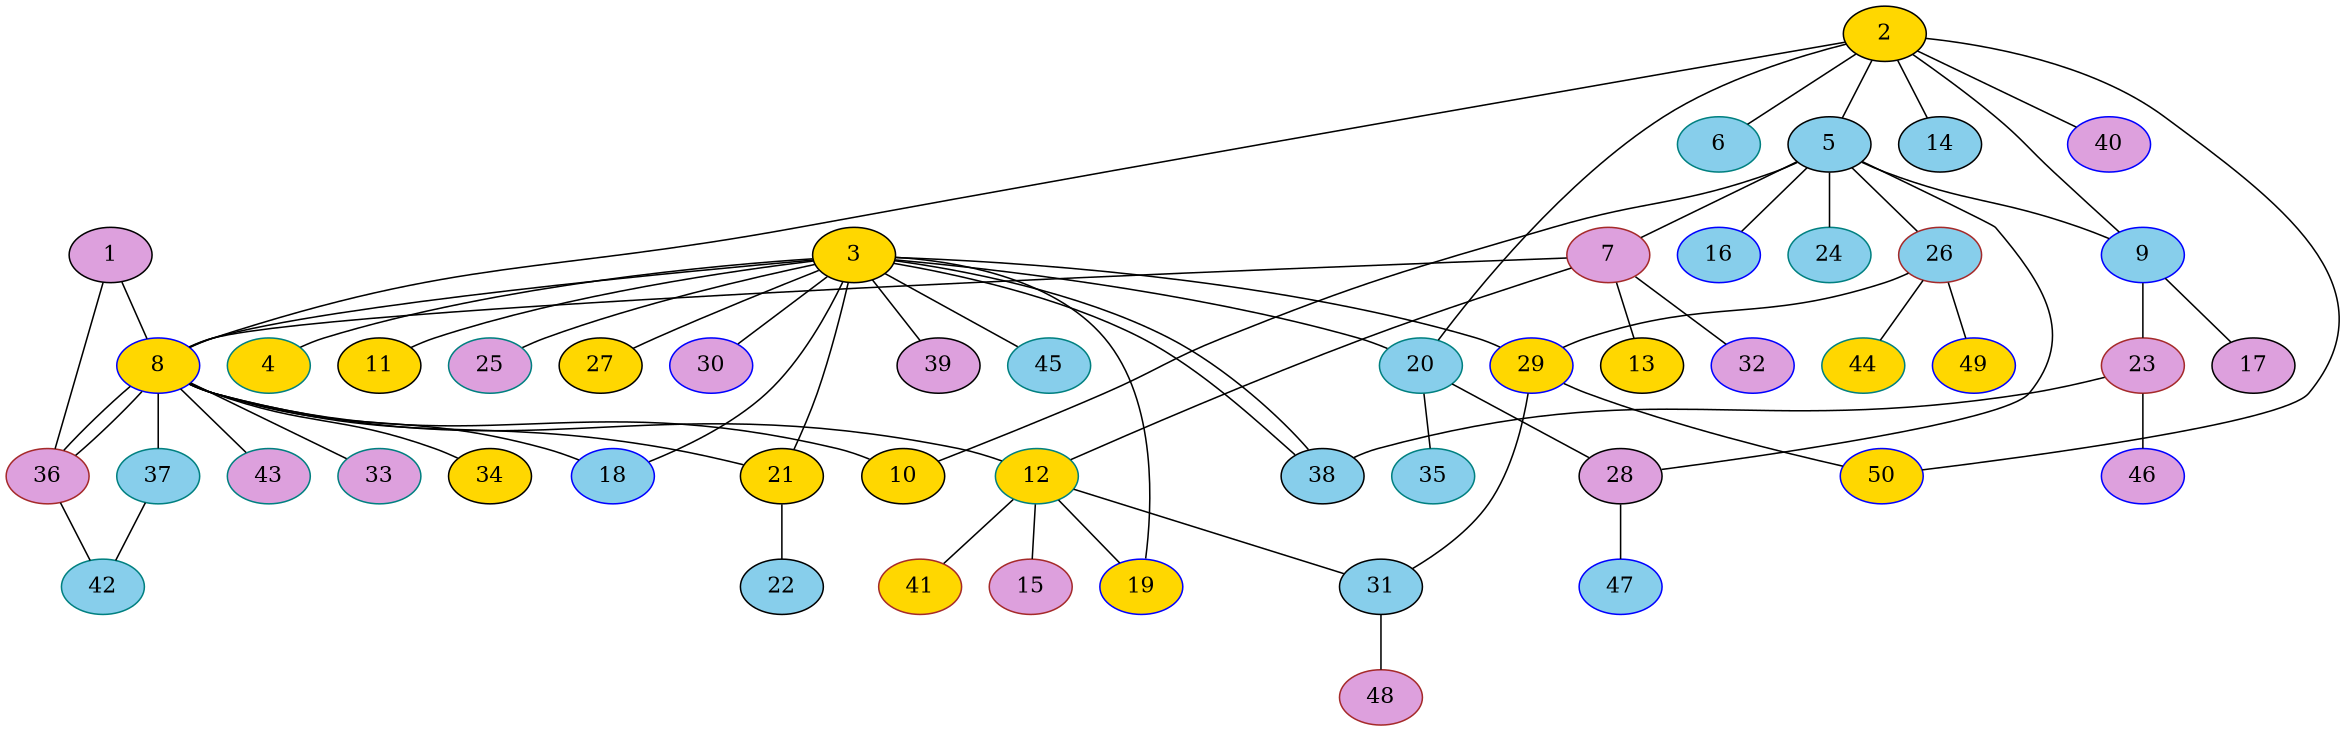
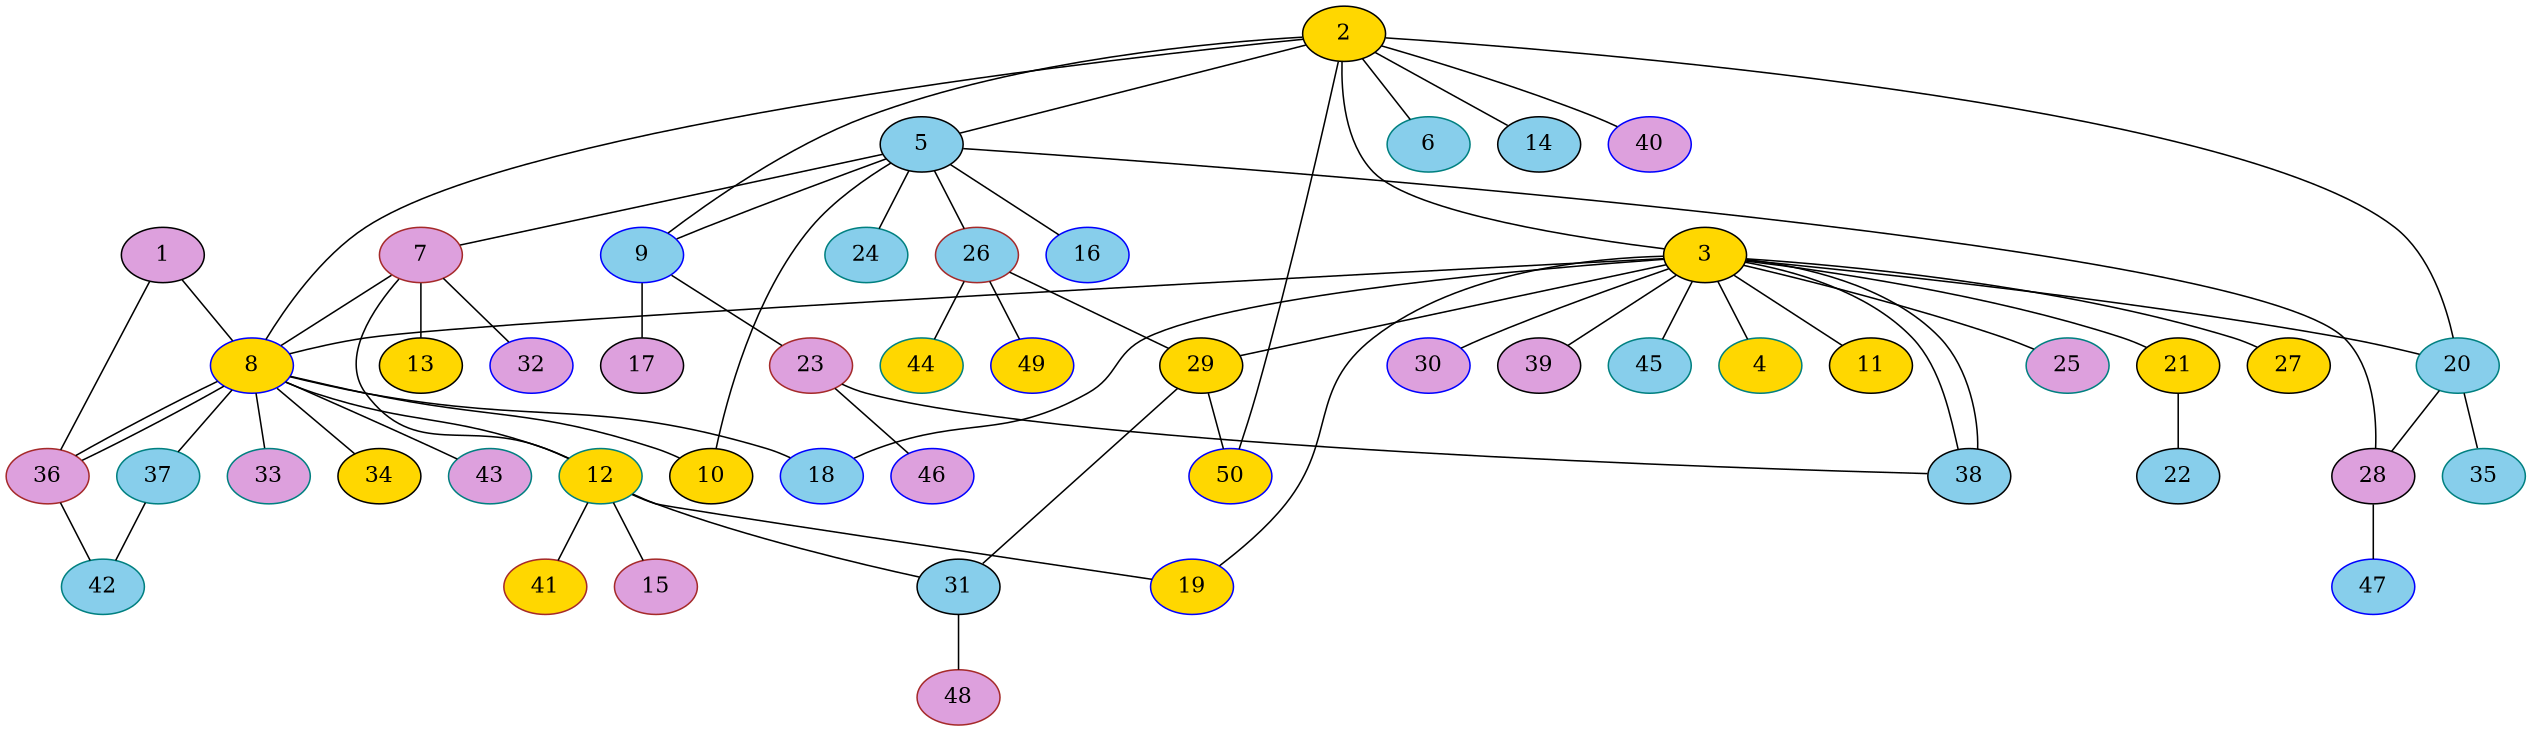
edge "2" -- "3": added
node "29": color blue -> black
edge "8" -- "21": removed
